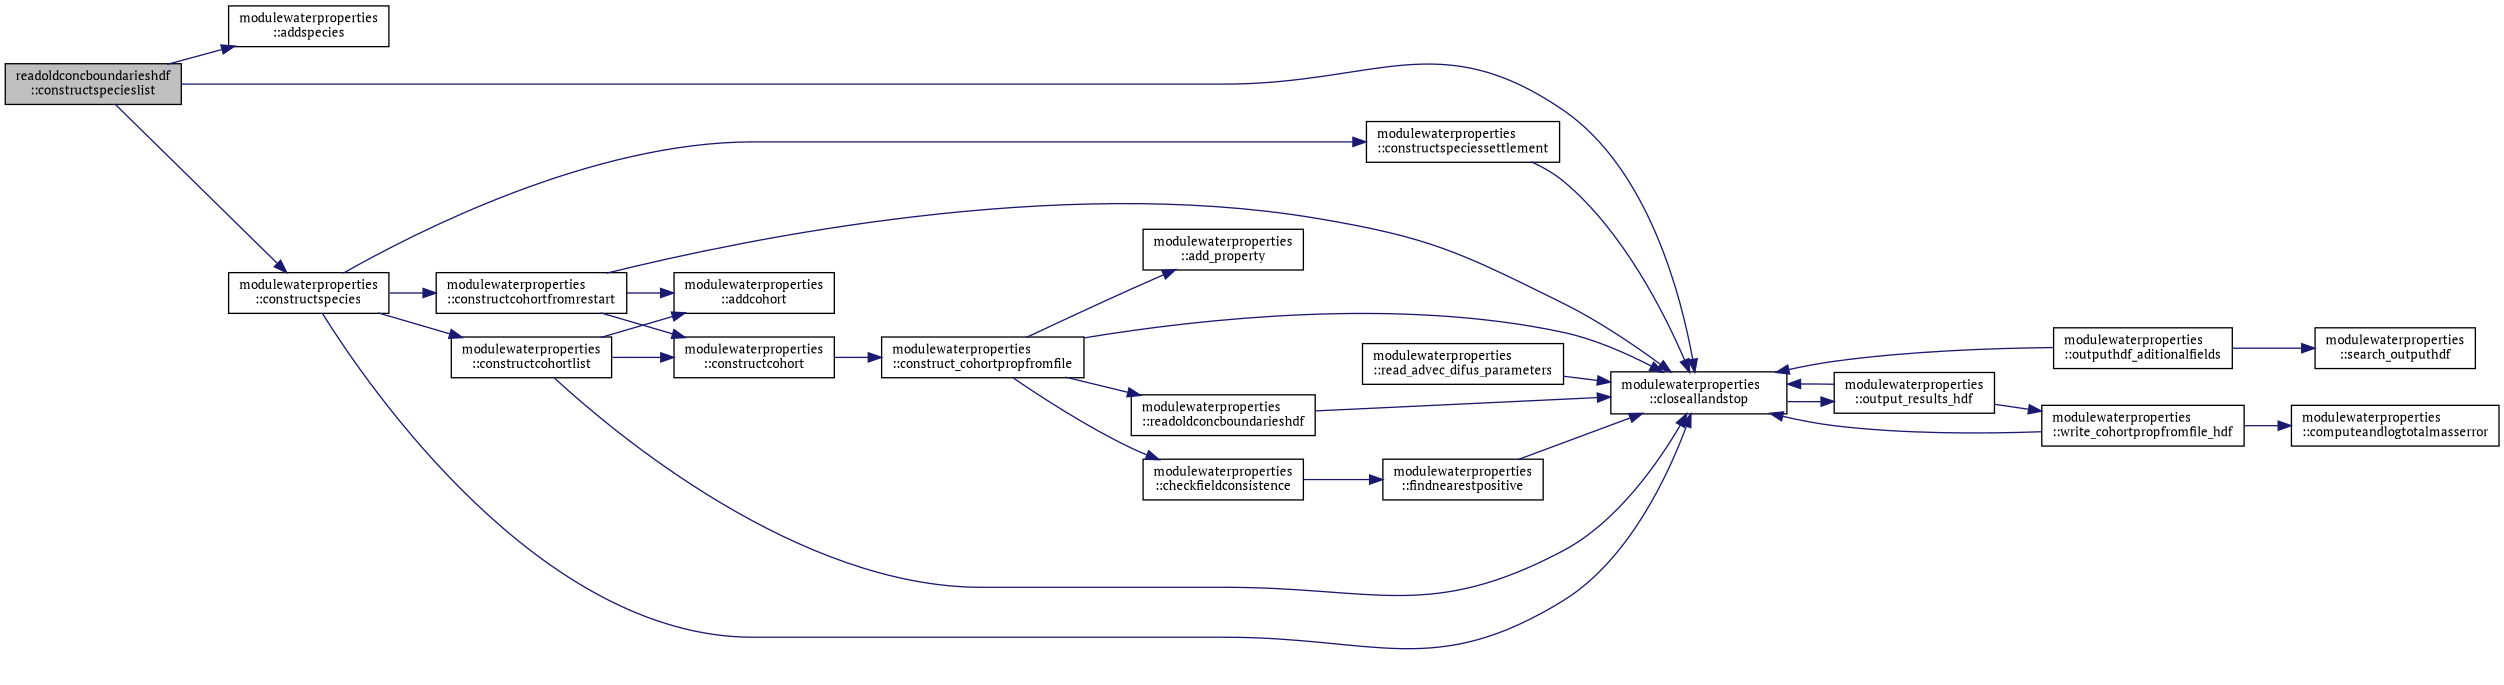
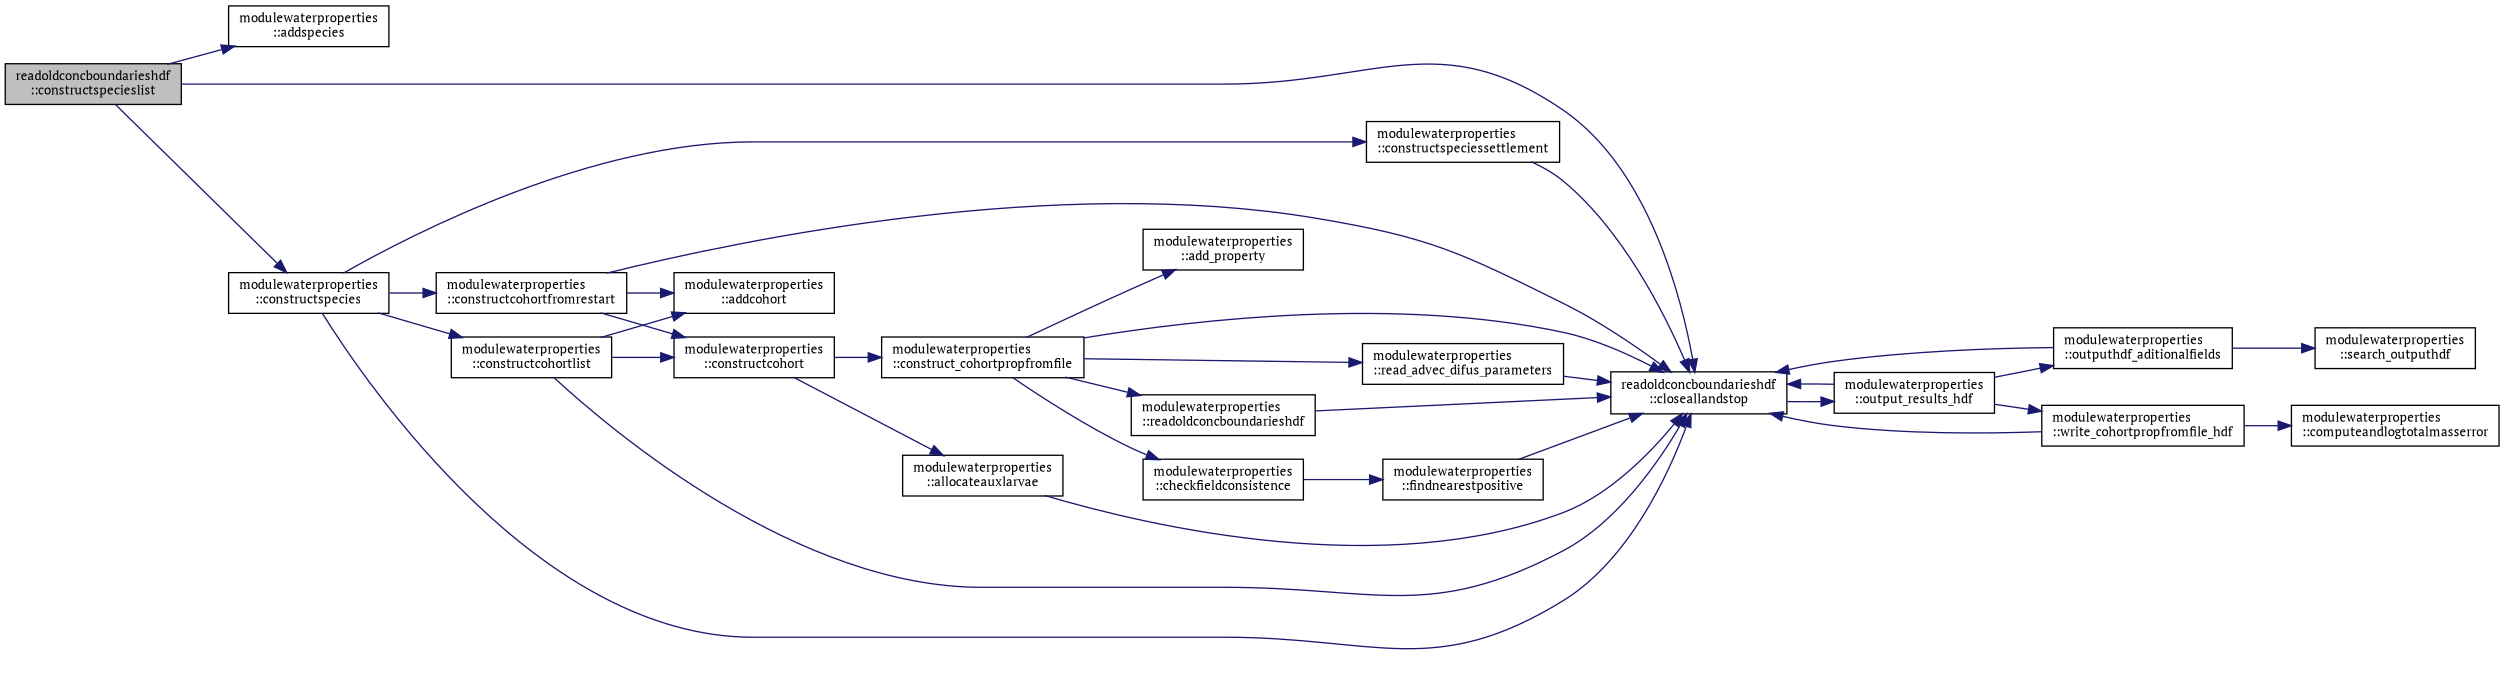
edge "modulewaterproperties ::construct_cohortpropfromfile" -> "modulewaterproperties ::read_advec_difus_parameters": added
edge "modulewaterproperties ::output_results_hdf" -> "modulewaterproperties ::outputhdf_aditionalfields": added
node "modulewaterproperties ::closeallandstop": label "modulewaterproperties ::closeallandstop" -> "readoldconcboundarieshdf ::closeallandstop"
node "modulewaterproperties ::allocateauxlarvae": added
